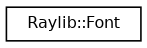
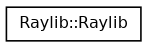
node "Raylib::Font": label "Raylib::Font" -> "Raylib::Raylib"
